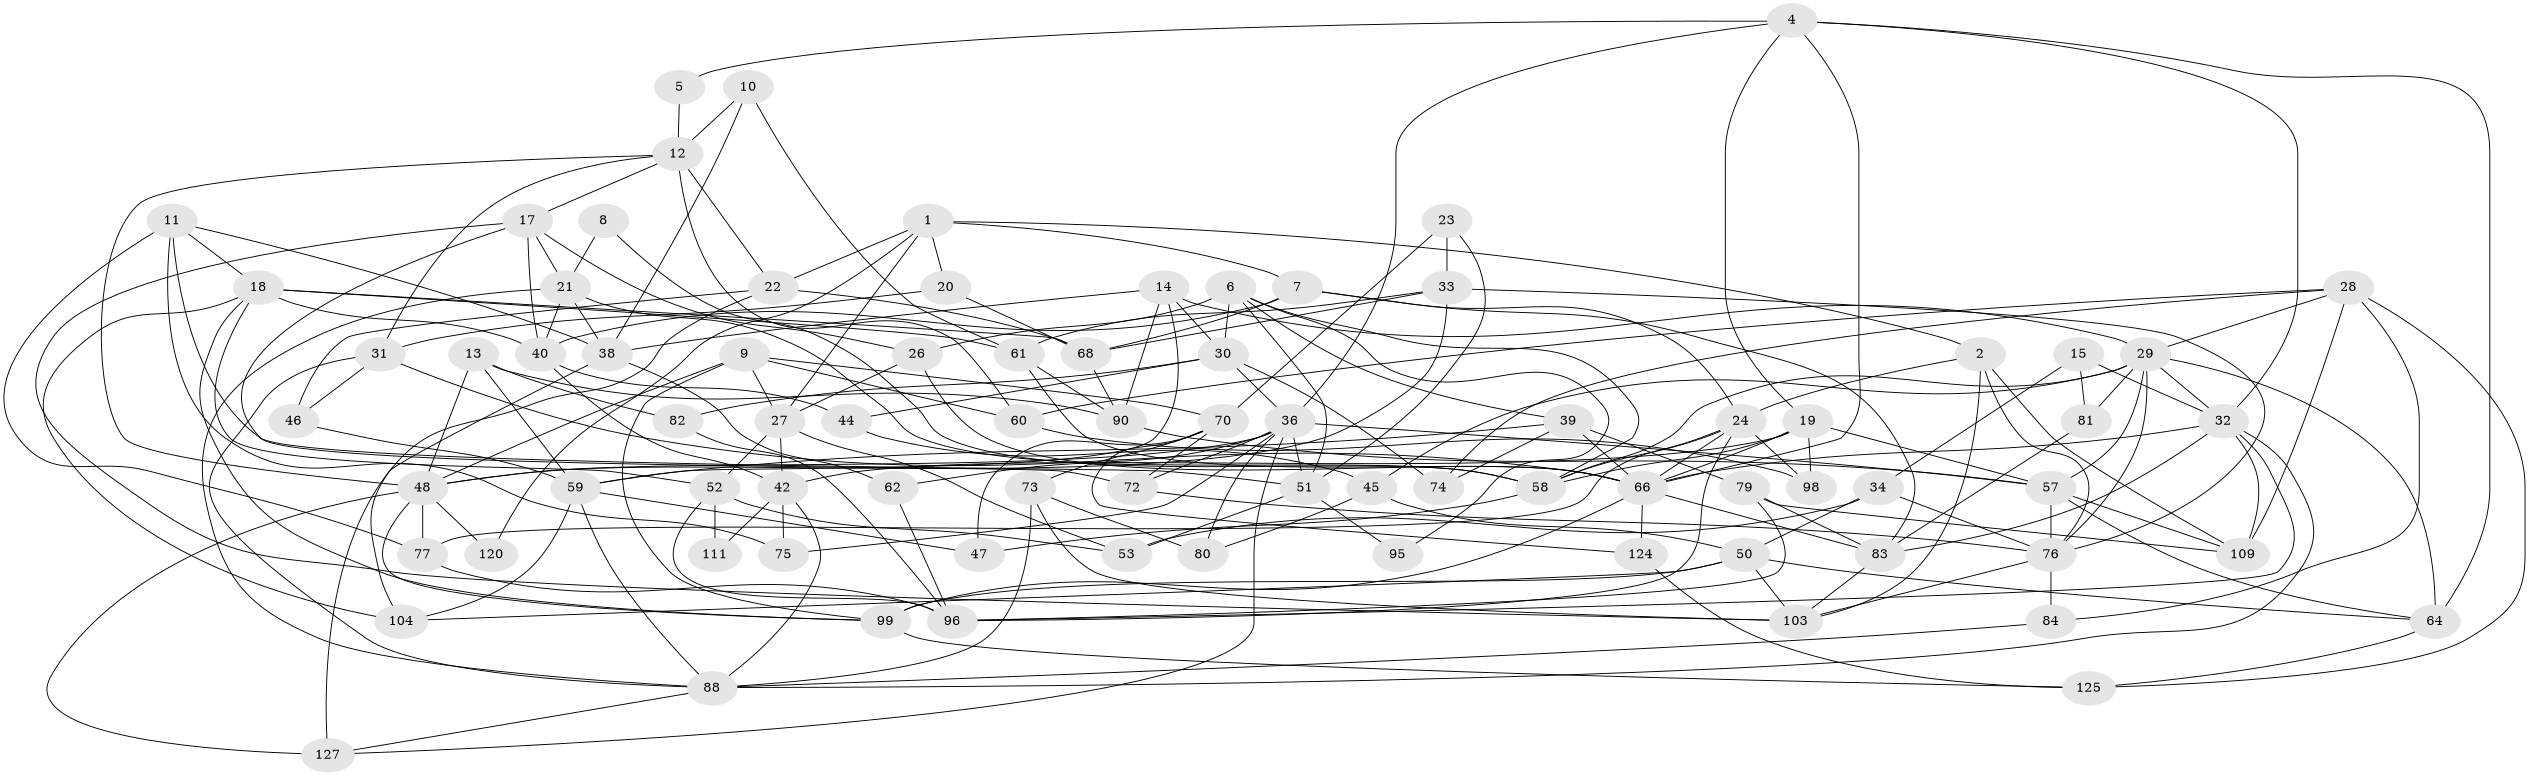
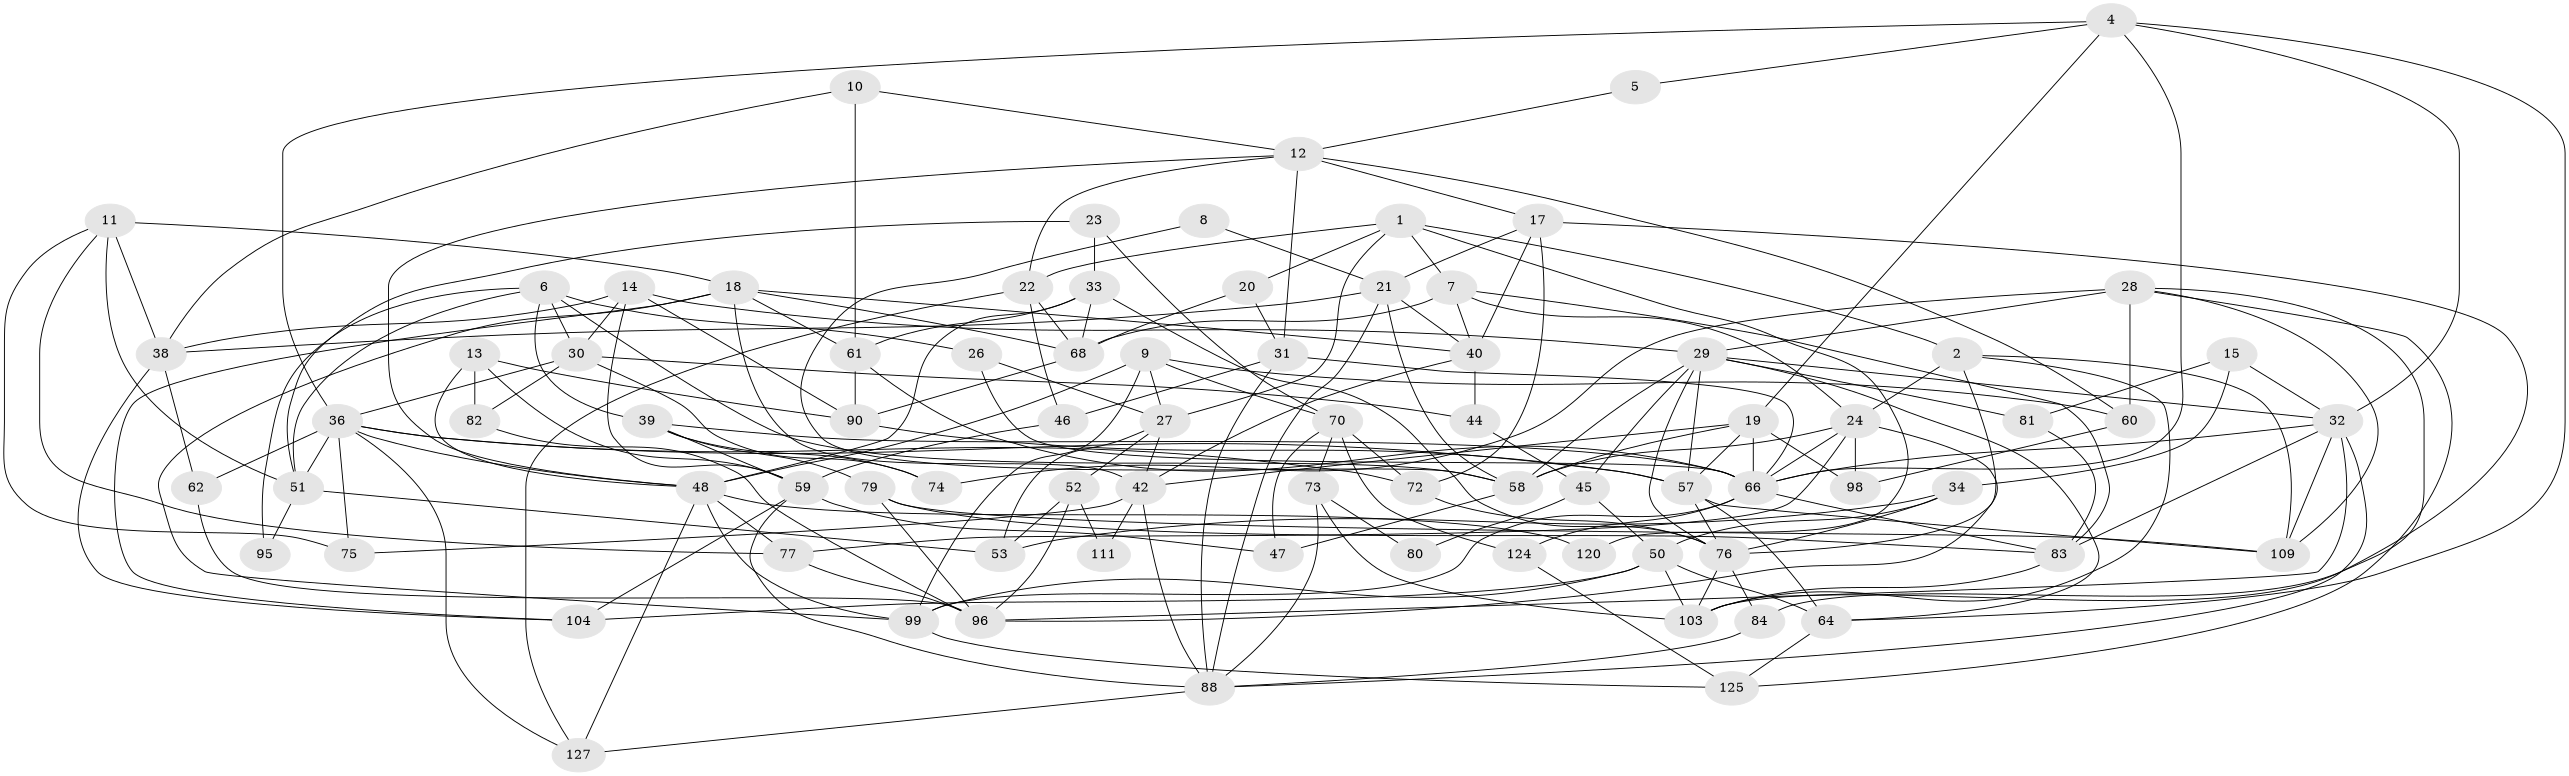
edge "17" -- "26": removed
edge "18" -- "52": now "18" -- "42"
edge "36" -- "80": removed
